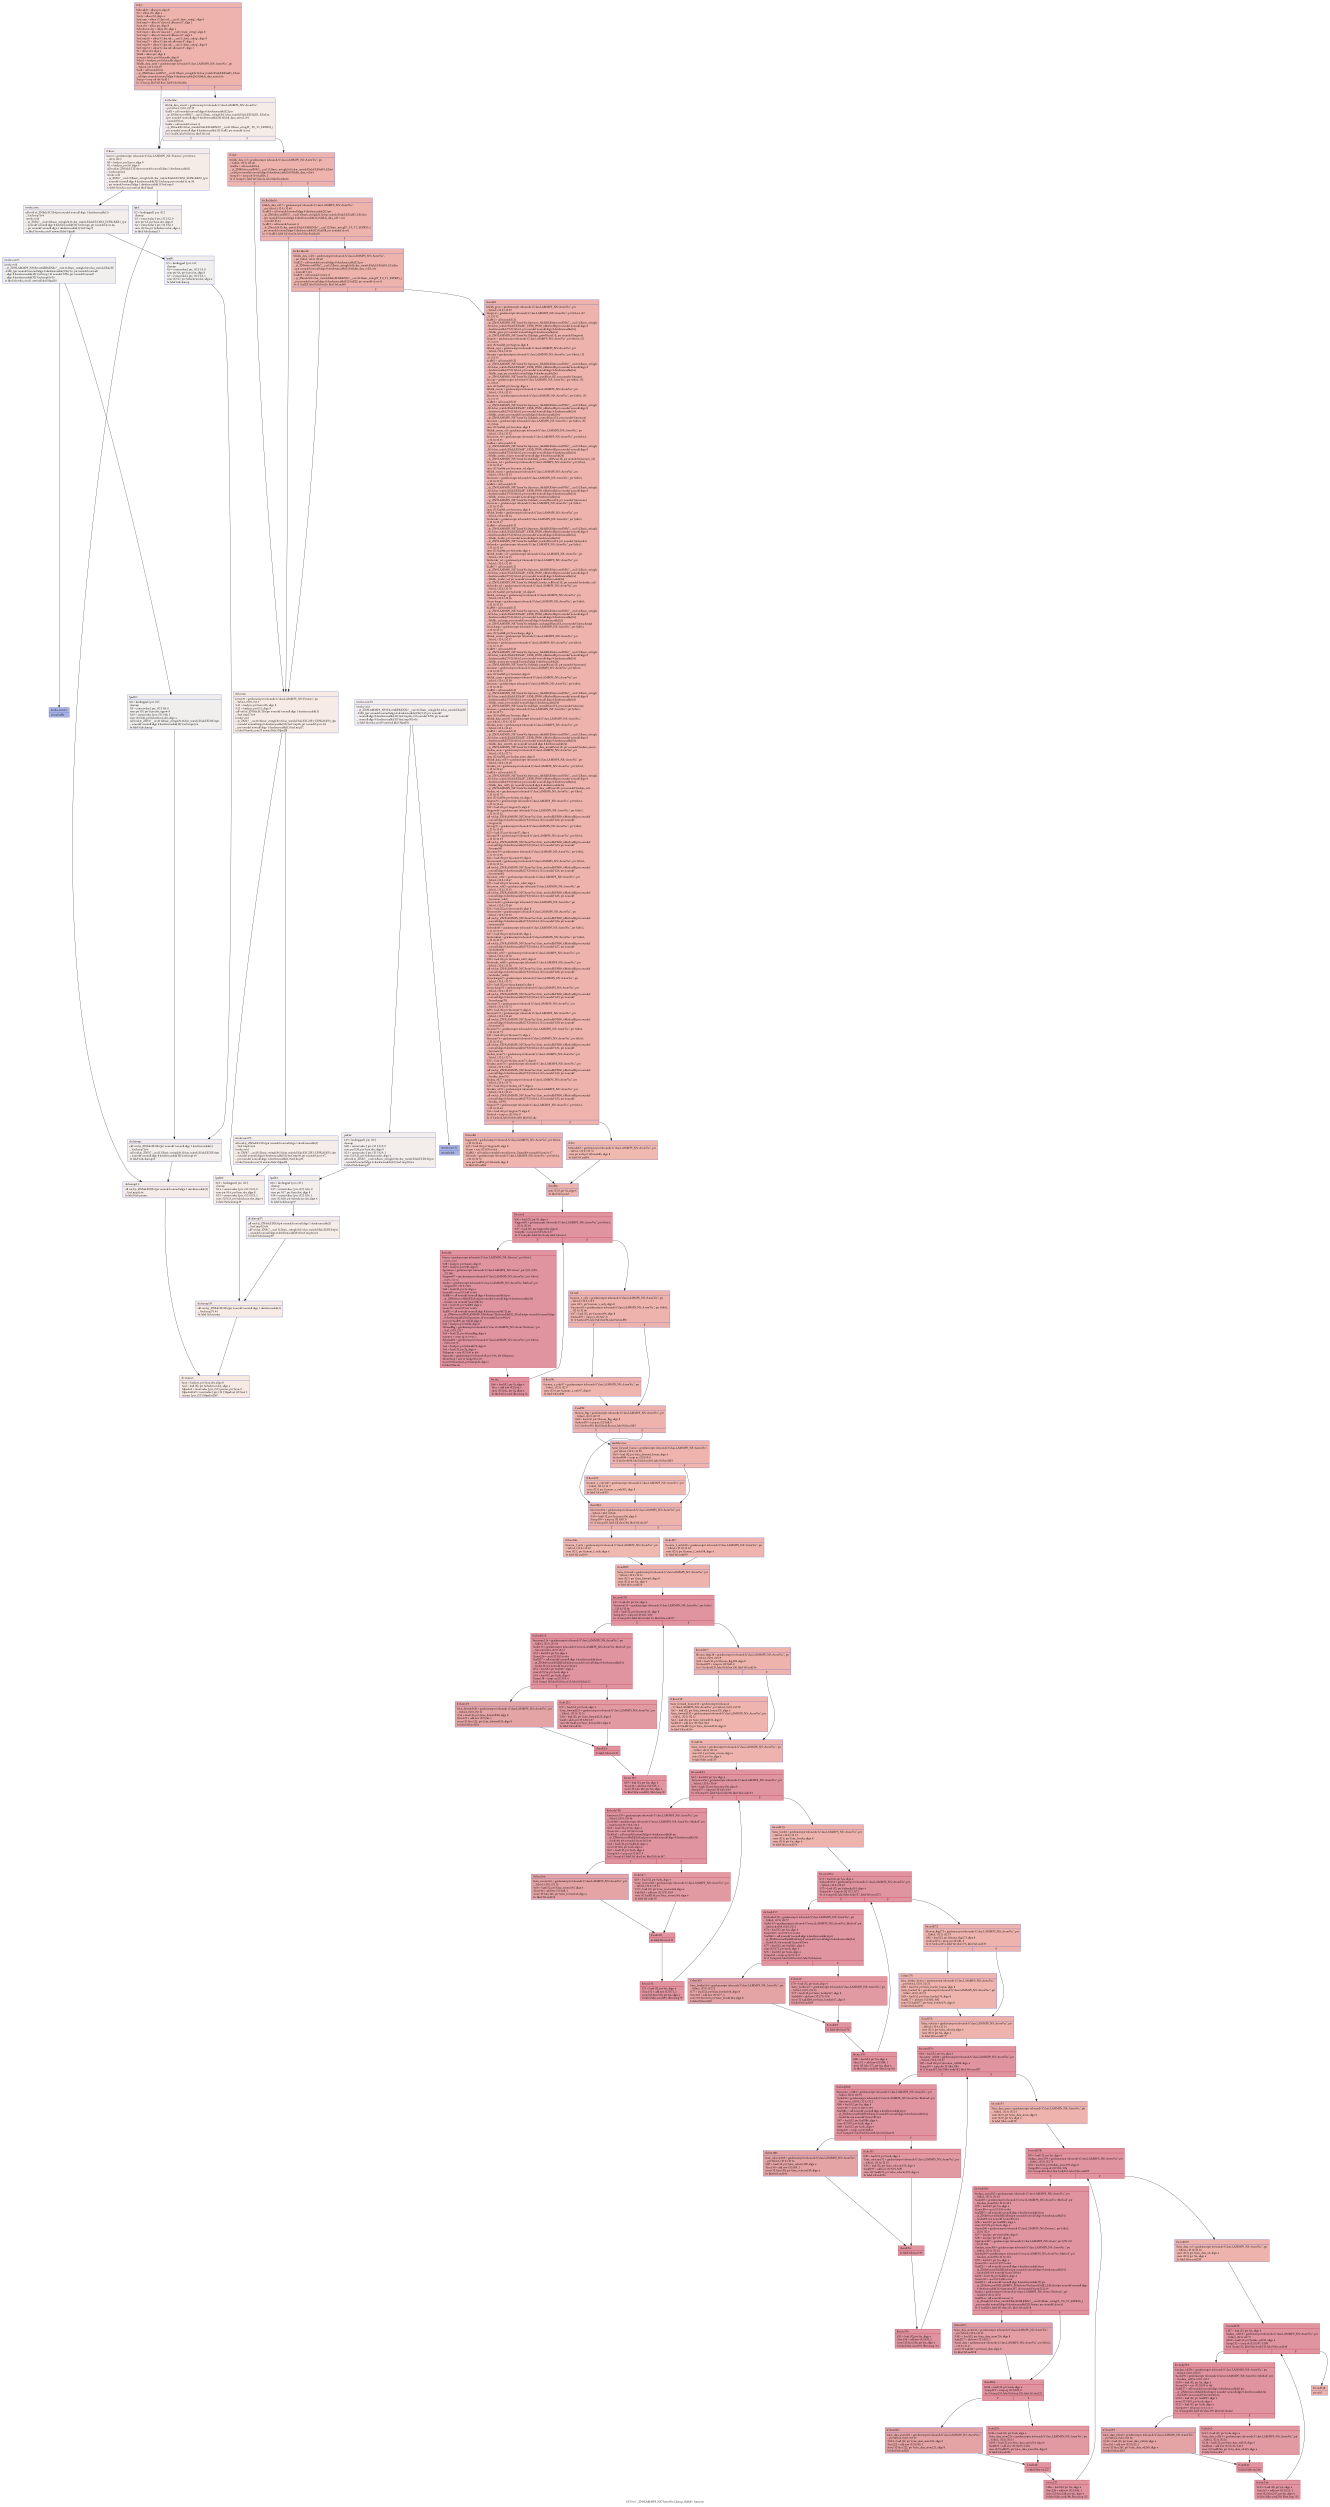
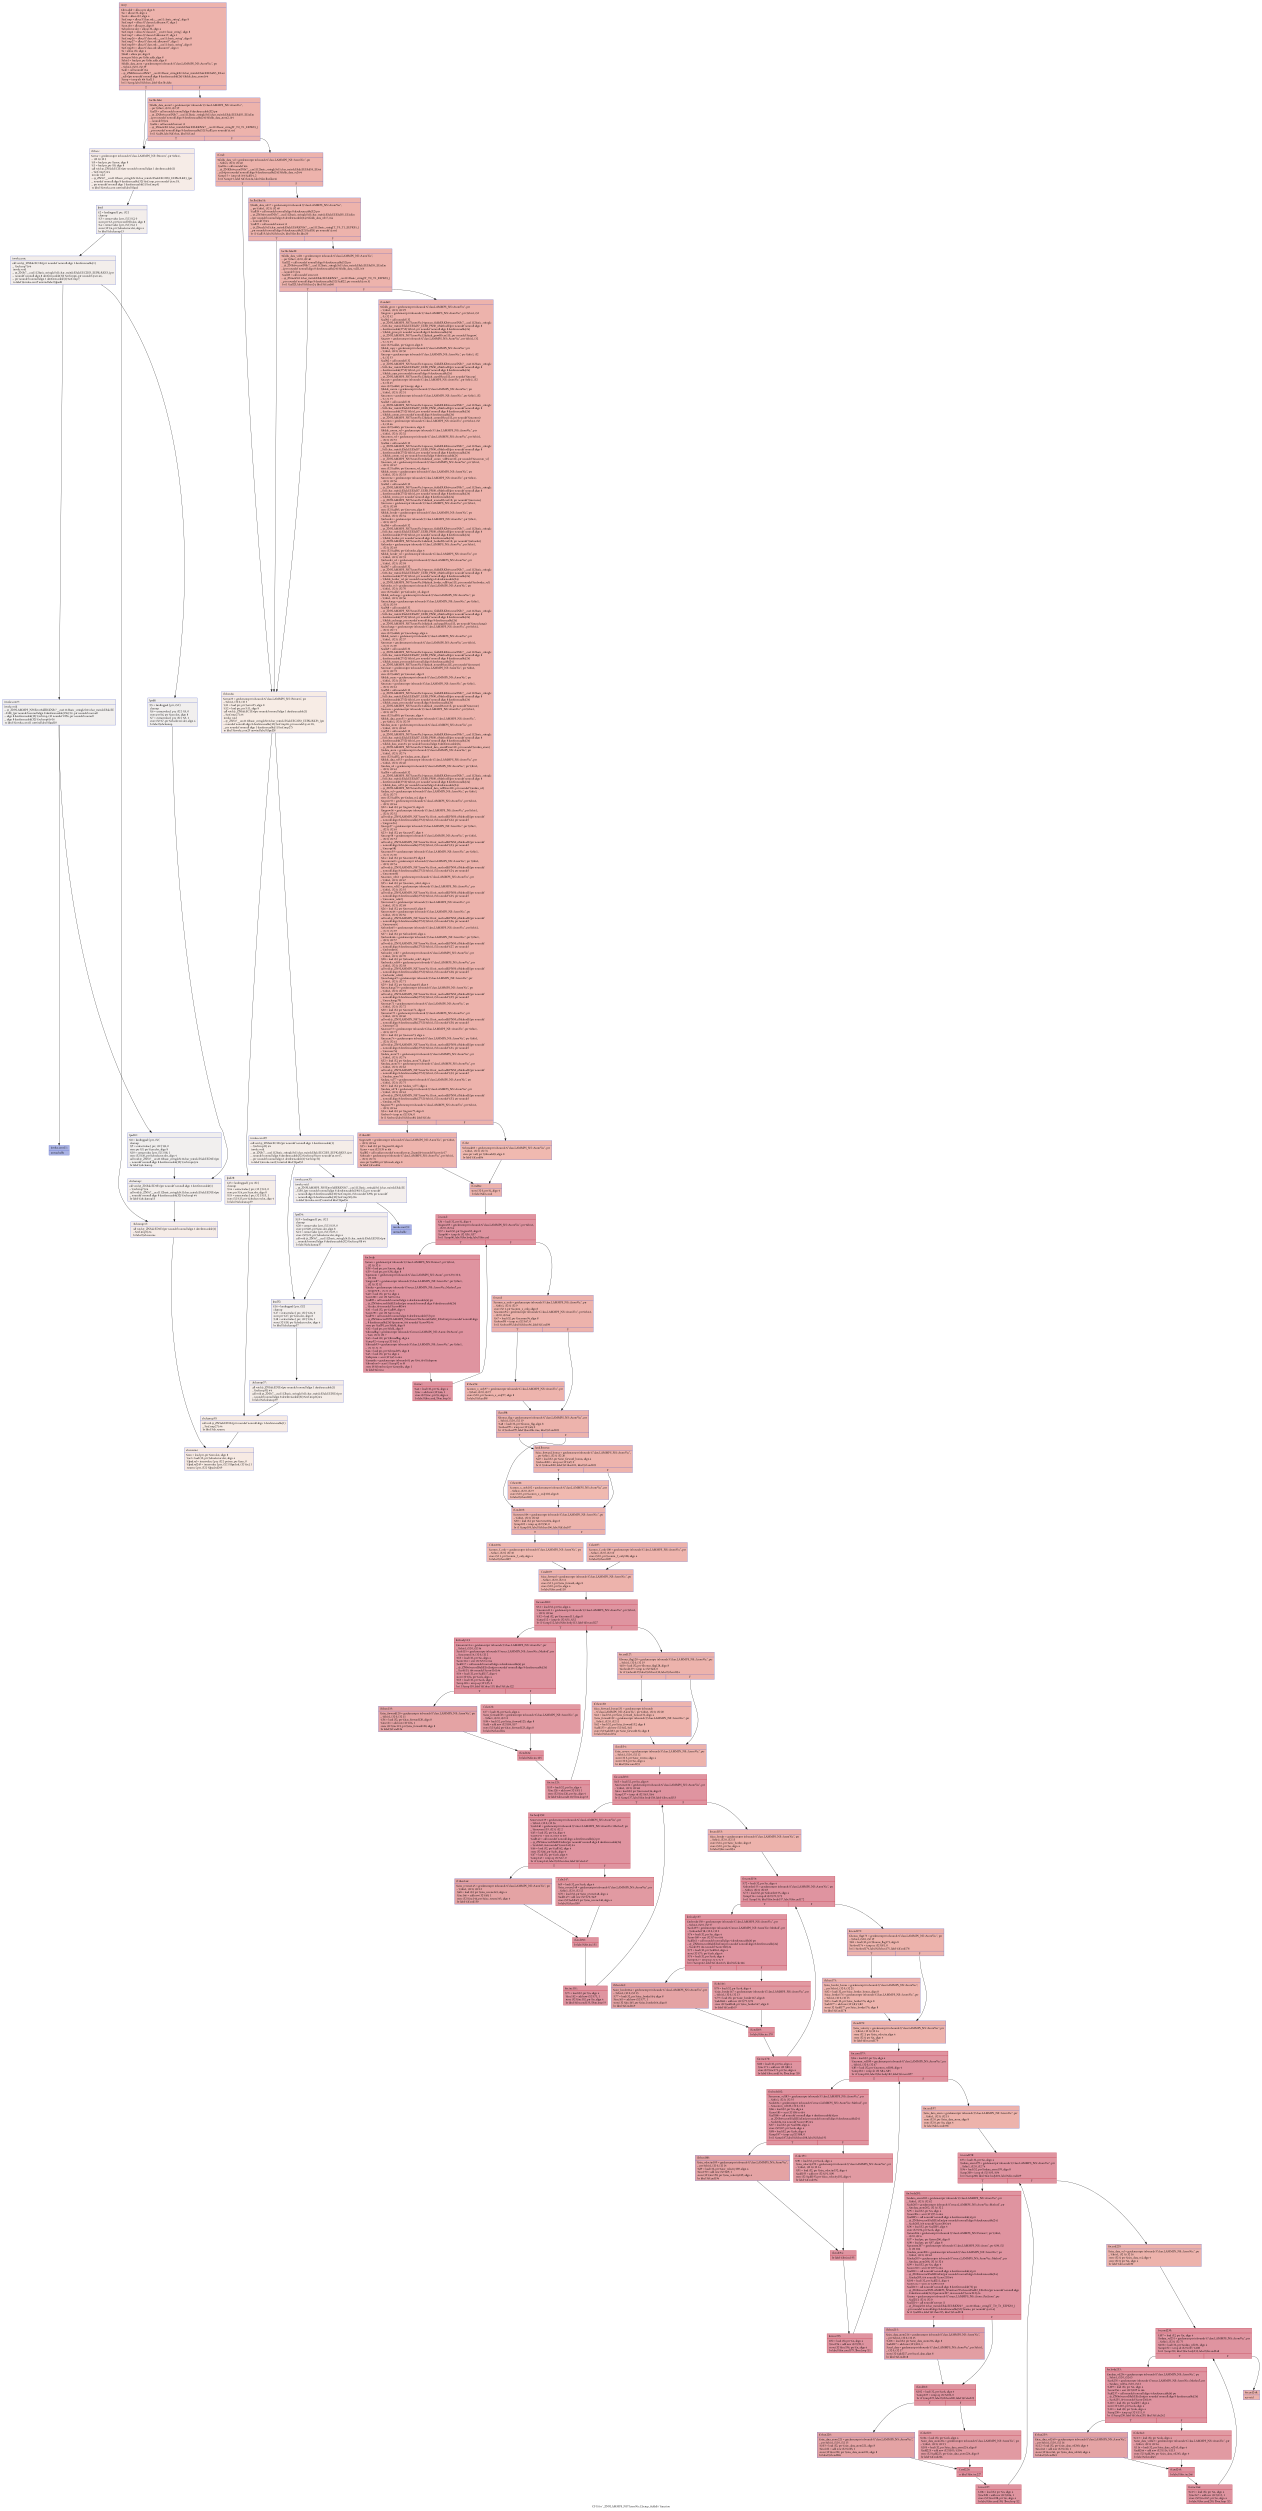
node "lor.lhs.false:": fillcolor #ead5c970 -> #d6524470
edge "if.then:" -> "invoke.cont:": now "lpad:" -> "invoke.cont:"
node "lpad:": text "store ptr %3, ptr %exn.slot, align 8" -> "store ptr %3, ptr %vectorINSt.slot, align 8"
node "lpad10:": text "store ptr %9, ptr %exn.slot, ngrow 8" -> "store ptr %9, ptr %exn.slot, align 8"
edge "invoke.cont29:" -> "lpad28:": now "invoke.cont29:" -> "invoke.cont33:"
